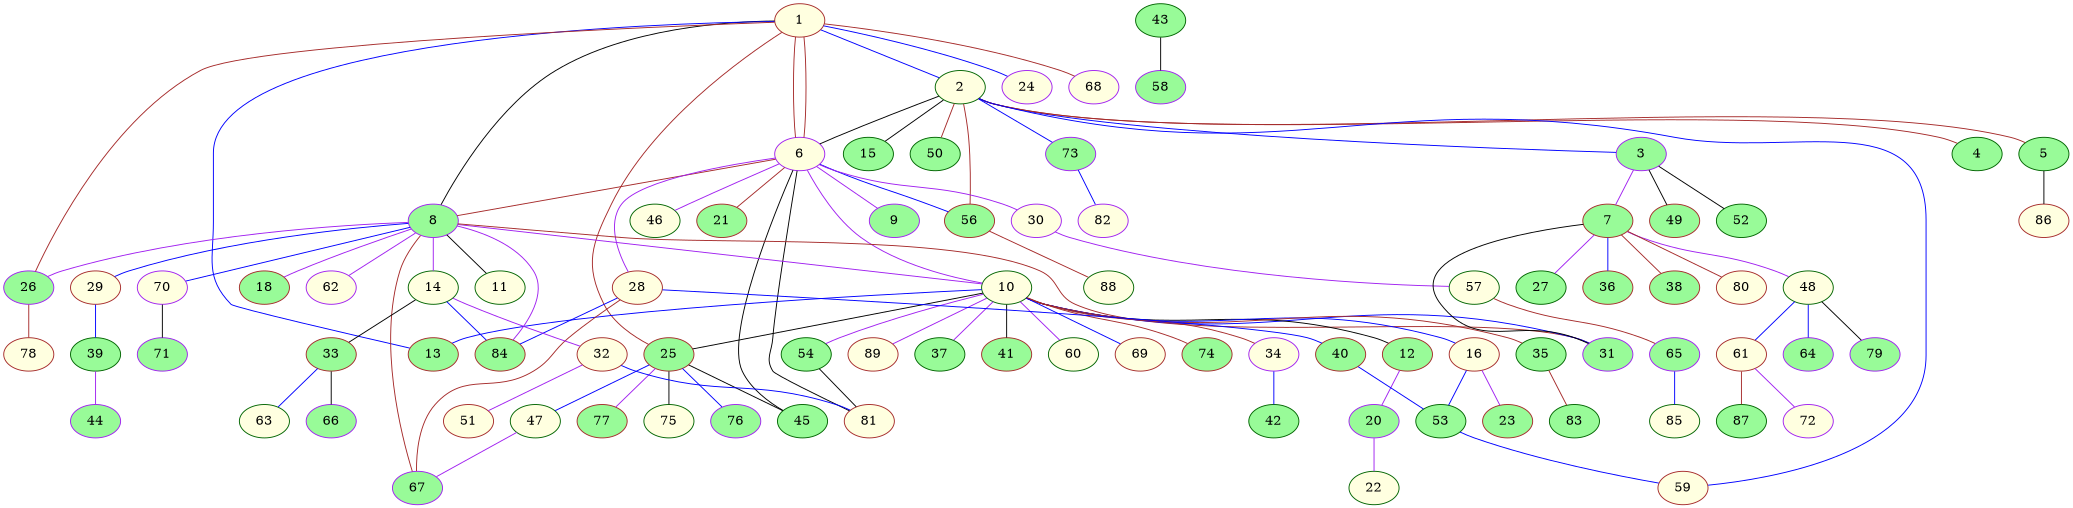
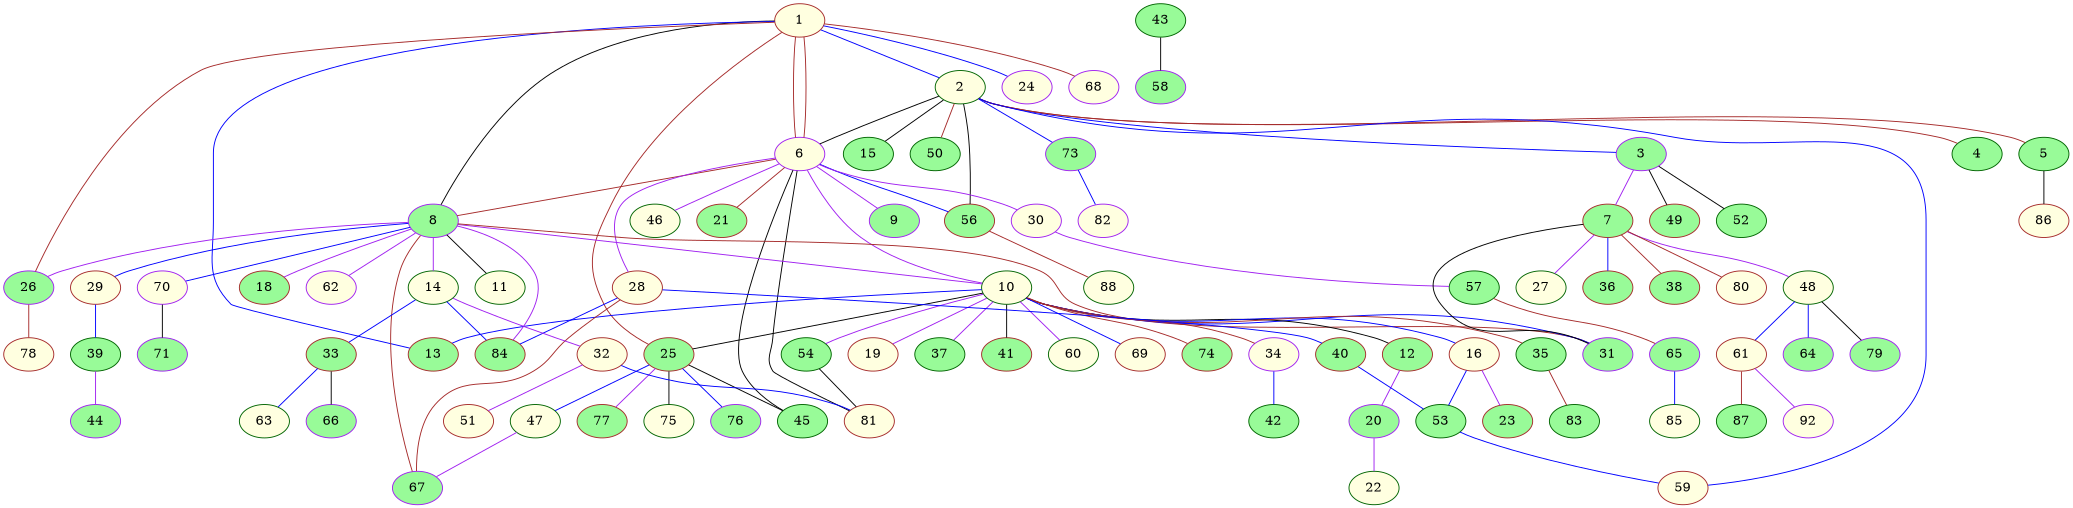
edge "2" -- "56": color brown -> black
node "57": fillcolor lightyellow -> palegreen
node "27": fillcolor palegreen -> lightyellow
edge "14" -- "33": color black -> blue
node "89": label "89" -> "19"
node "72": label "72" -> "92"
